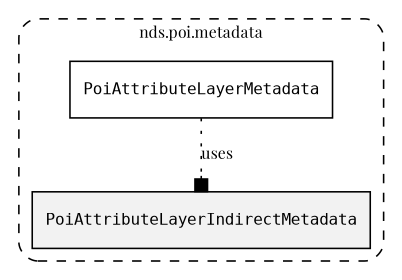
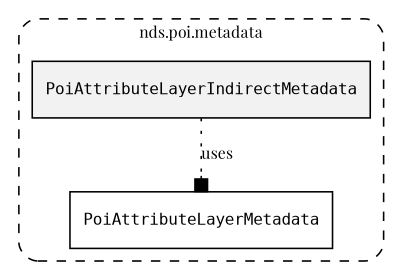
edge "PoiAttributeLayerMetadata" -> "PoiAttributeLayerIndirectMetadata": reversed
